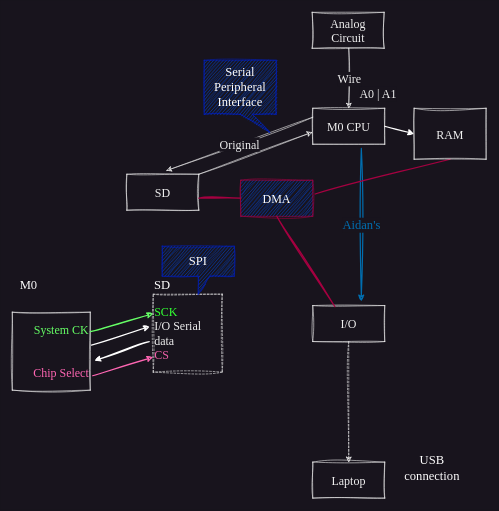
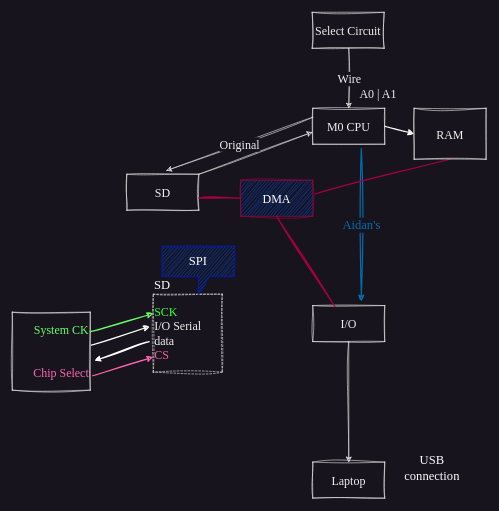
node "Analog Circuit": label "Analog Circuit" -> "Select Circuit"
node "Serial Peripheral Interface": removed
node "M0": removed
edge "I/O" -> "Laptop": style dashed -> solid
